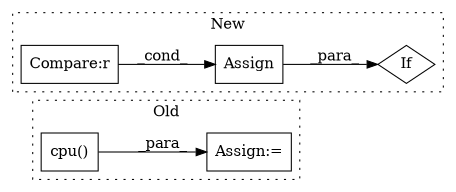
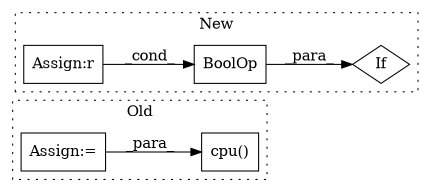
node "Compare:r": label "Compare:r" -> "Assign:r"
node "Assign": label "Assign" -> "BoolOp"
edge "cpu()" -> "Assign:=": reversed
